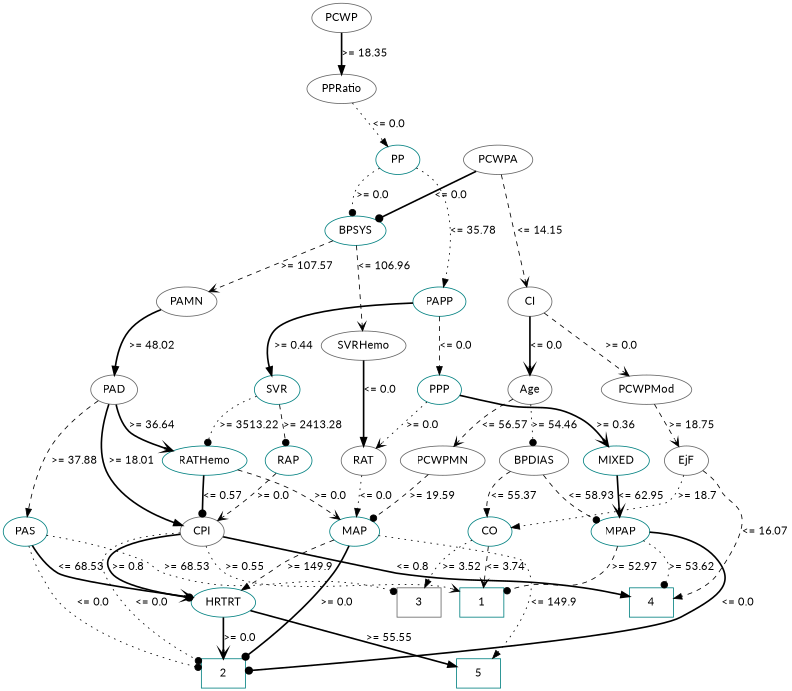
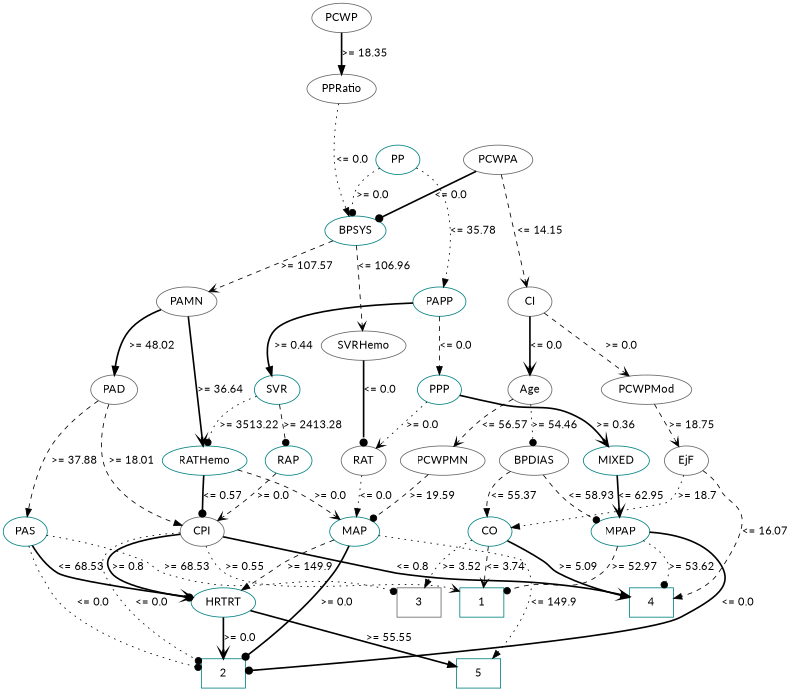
edge "PPRatio" -> "PP": now "PPRatio" -> "BPSYS"
edge "SVRHemo" -> "RAT": arrowhead normal -> dot
edge "PAD" -> "RATHemo": now "PAMN" -> "RATHemo"
edge "PAD" -> "CPI": style bold -> dashed
edge "CO" -> "4": added, label ">= 5.09"
